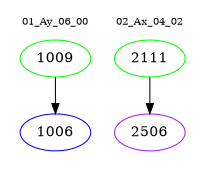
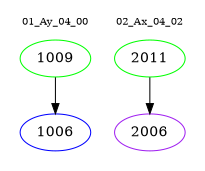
cluster "01_Ay_06_00": label "01_Ay_06_00" -> "01_Ay_04_00"
node "2111": label "2111" -> "2011"
node "2506": label "2506" -> "2006"
